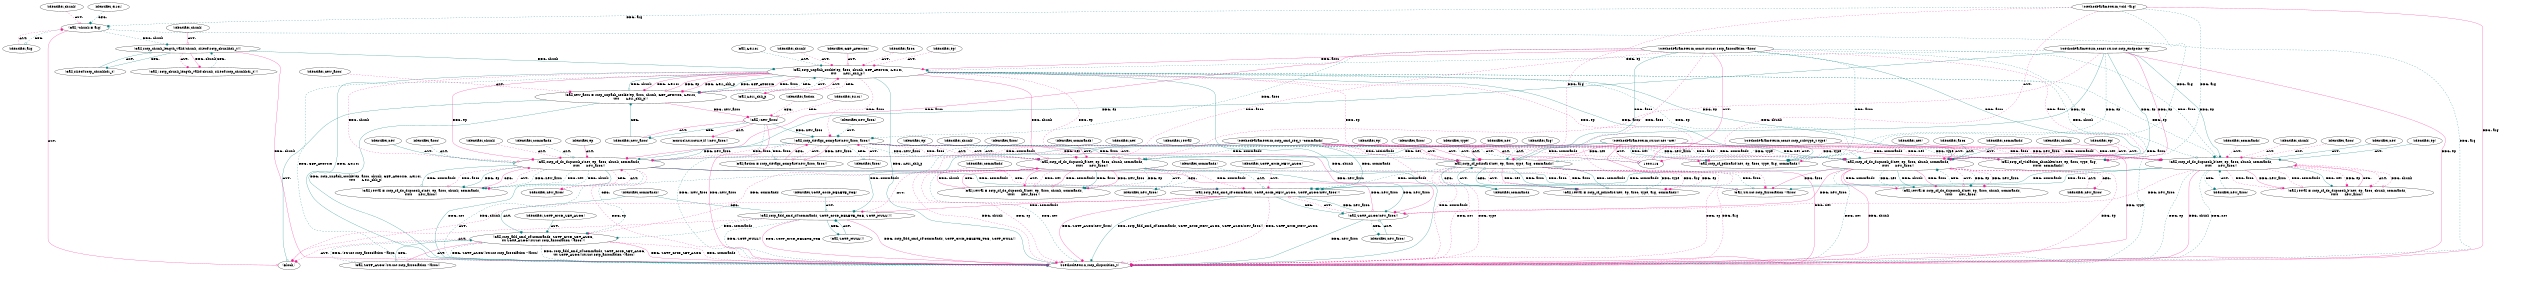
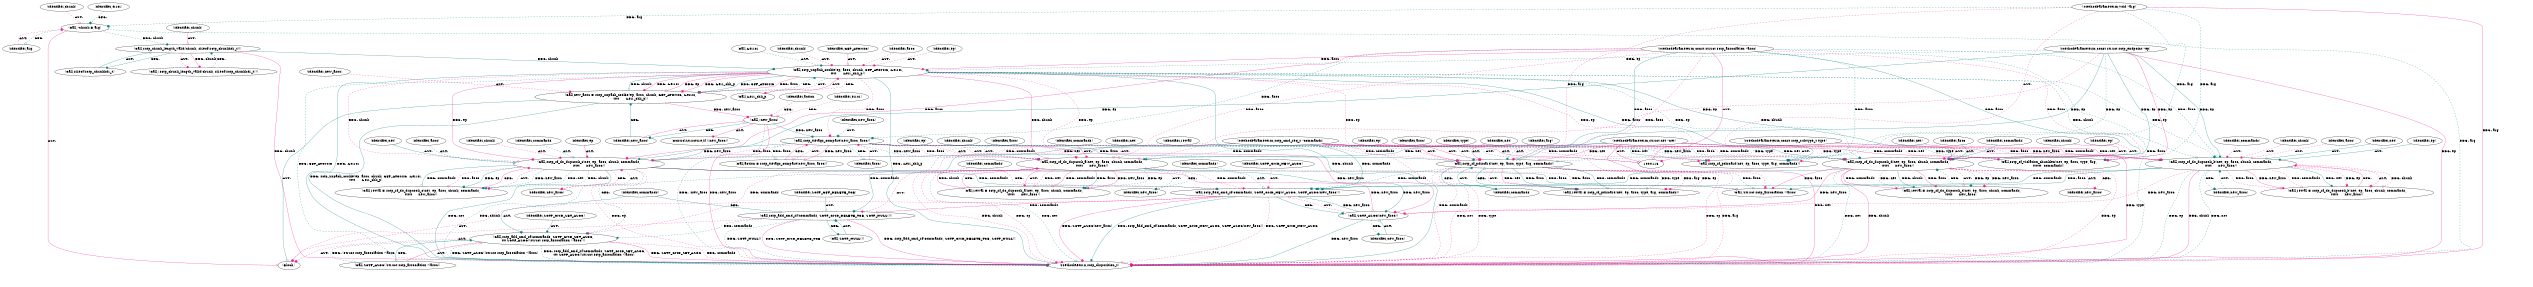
node "(Identifier,SCTP_CMD_DELETE_TCB)": label "(Identifier,SCTP_CMD_DELETE_TCB)" -> "(Identifier,SCTP_GFP_DELETE_TCB)"
